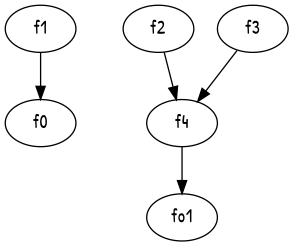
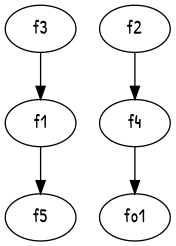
edge "f3" -> "f4": now "f3" -> "f1"
node "f0": label "f0" -> "f5"
